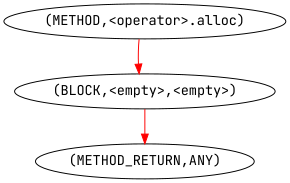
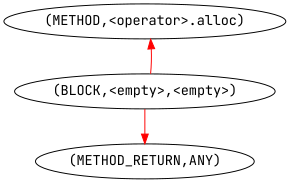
edge "(METHOD,<operator>.alloc)" -> "(BLOCK,<empty>,<empty>)": reversed
